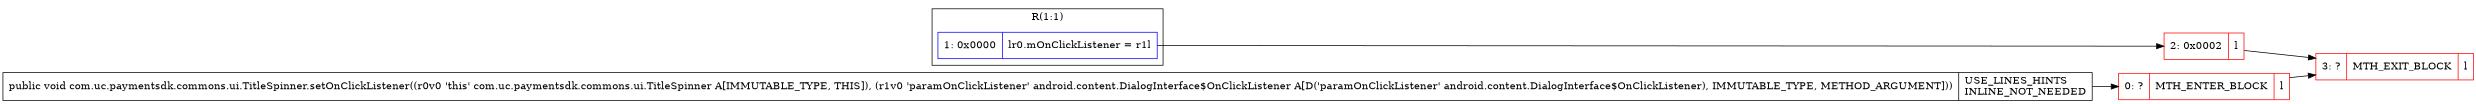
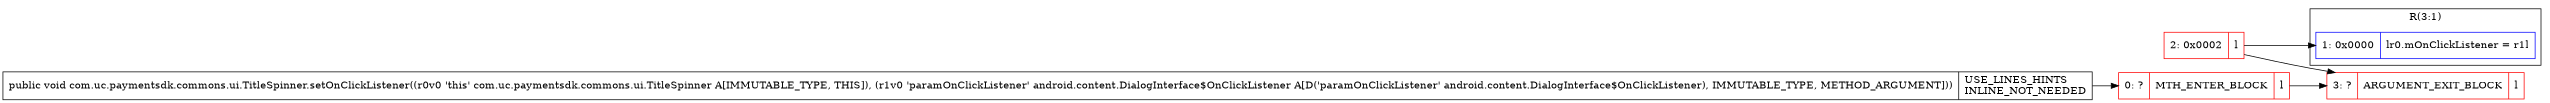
cluster "R(1:1)": label "R(1:1)" -> "R(3:1)"
edge "1: 0x0000" -> "2: 0x0002": reversed
node "3: ?": text "MTH_EXIT_BLOCK" -> "ARGUMENT_EXIT_BLOCK"
